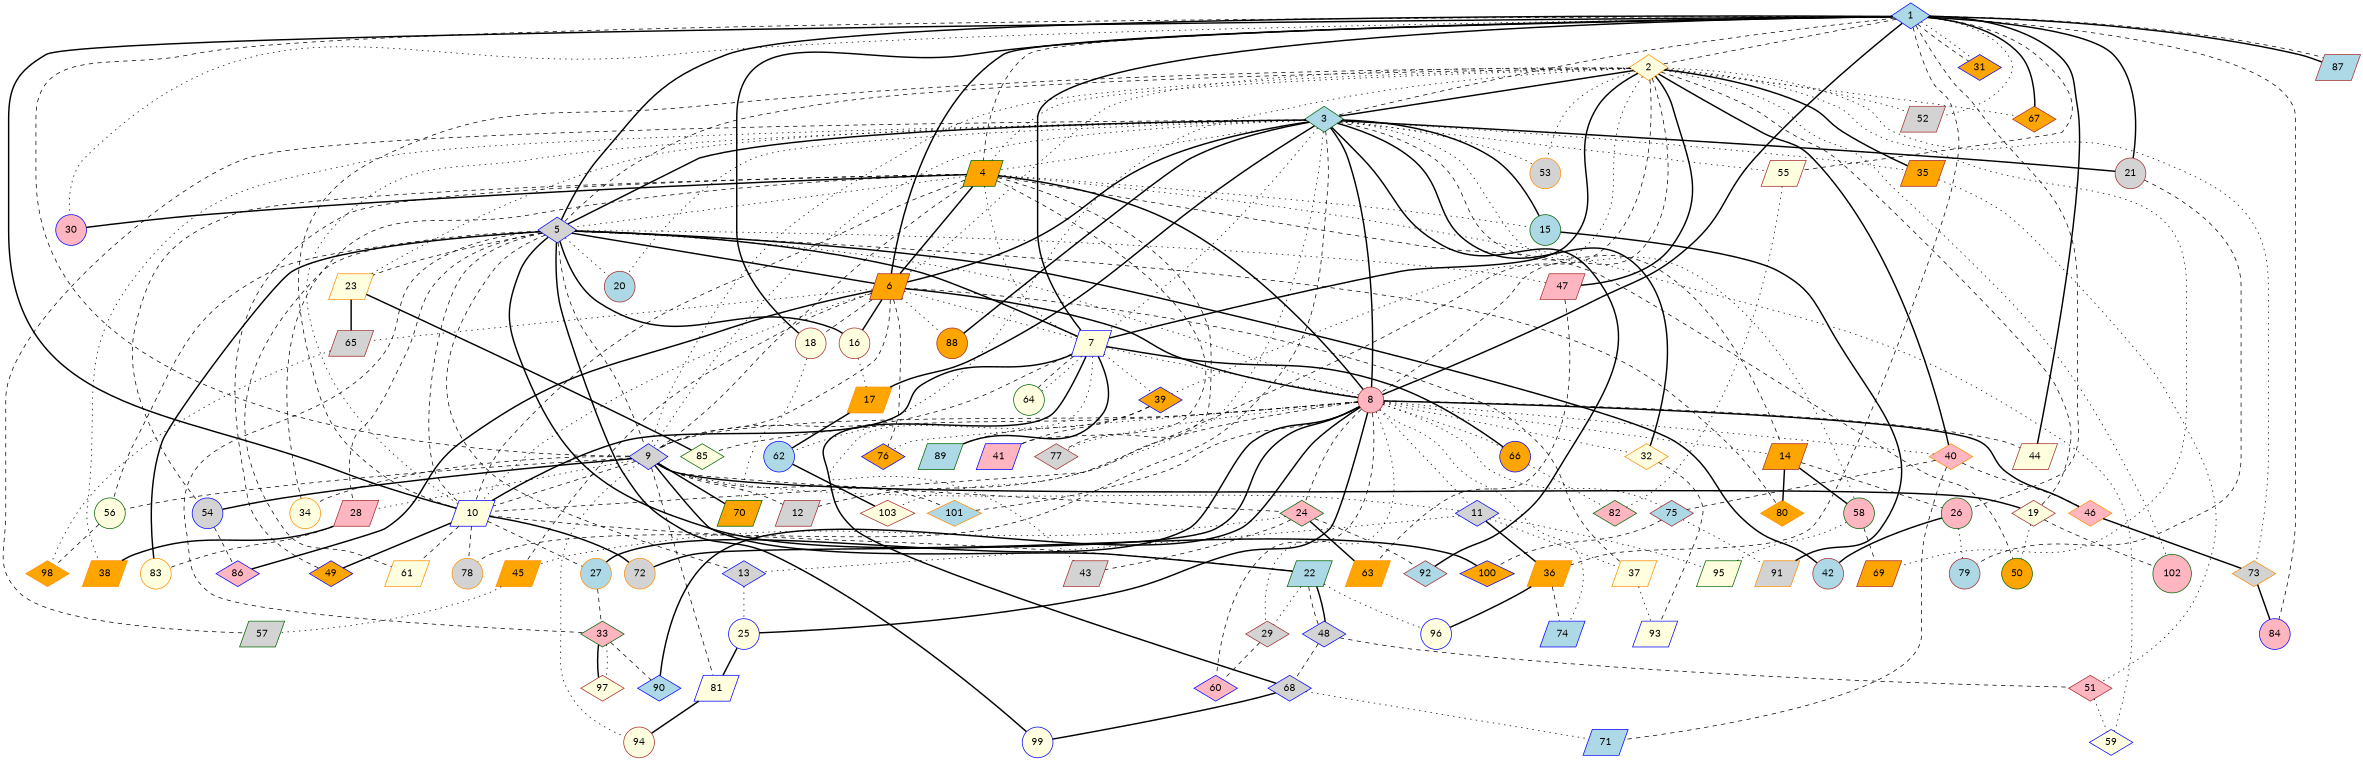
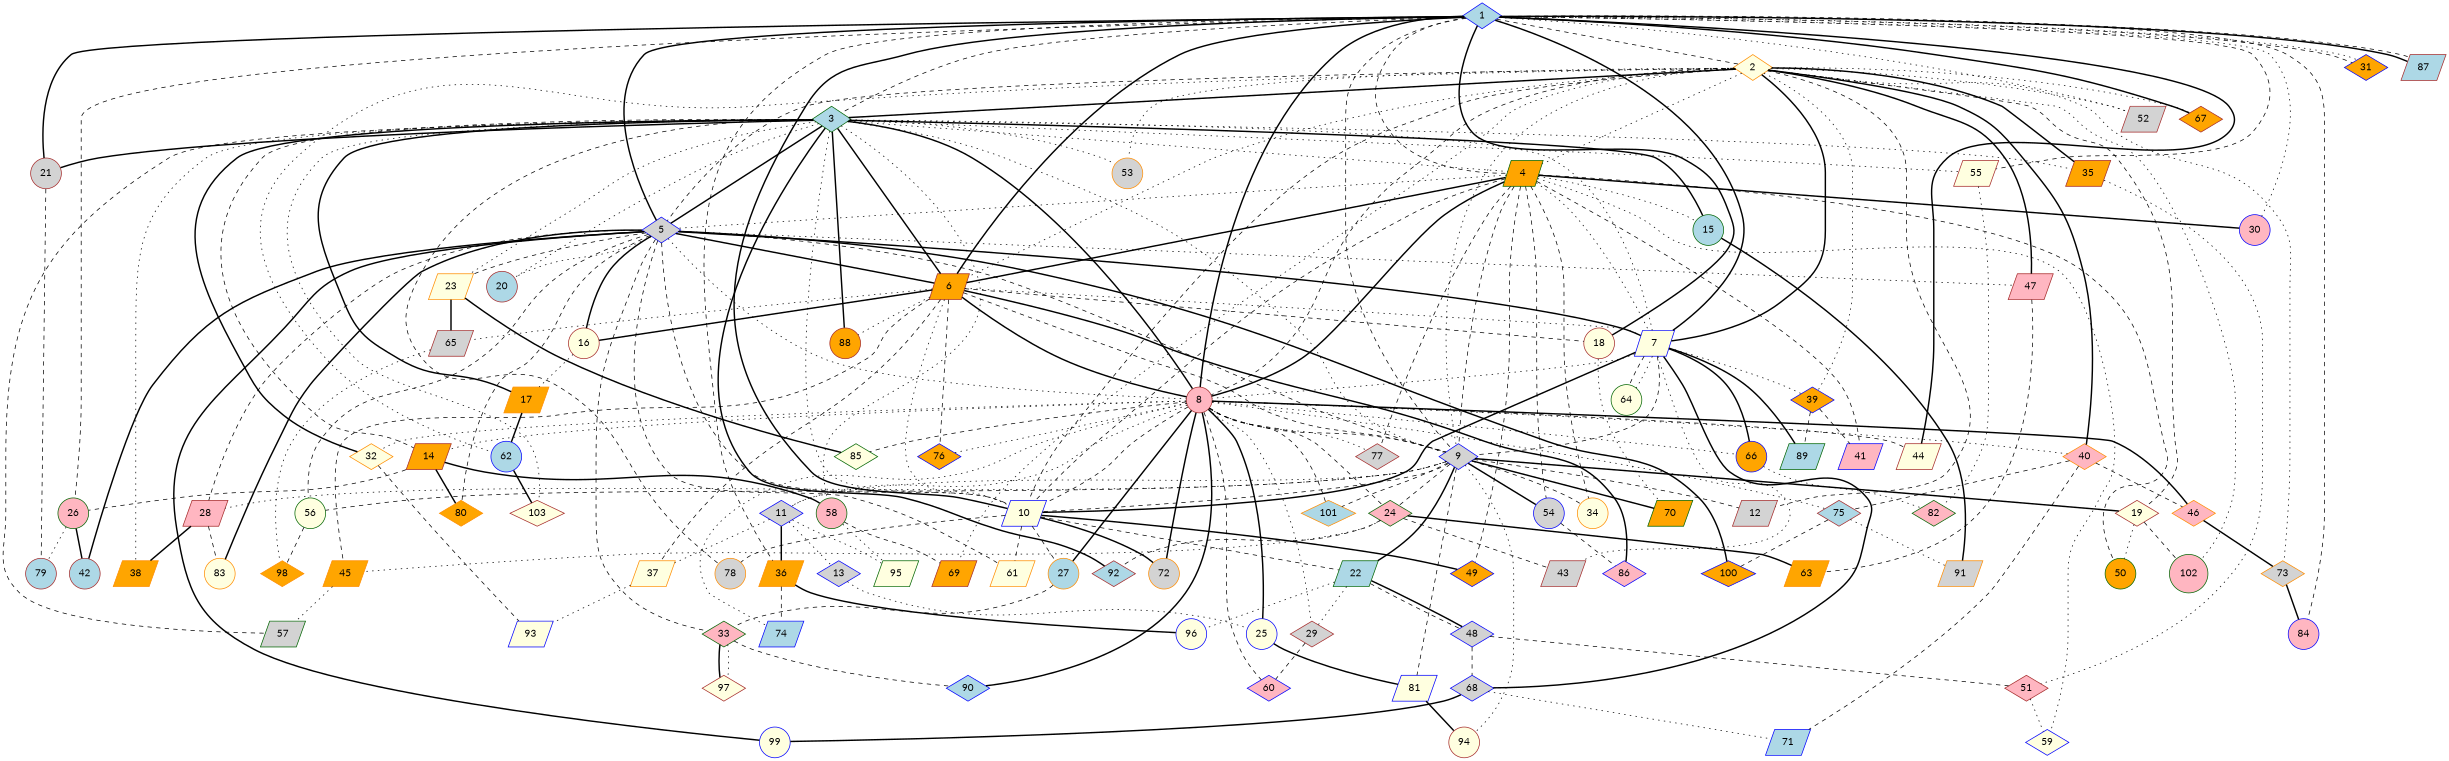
edge "5" -- "13": removed
